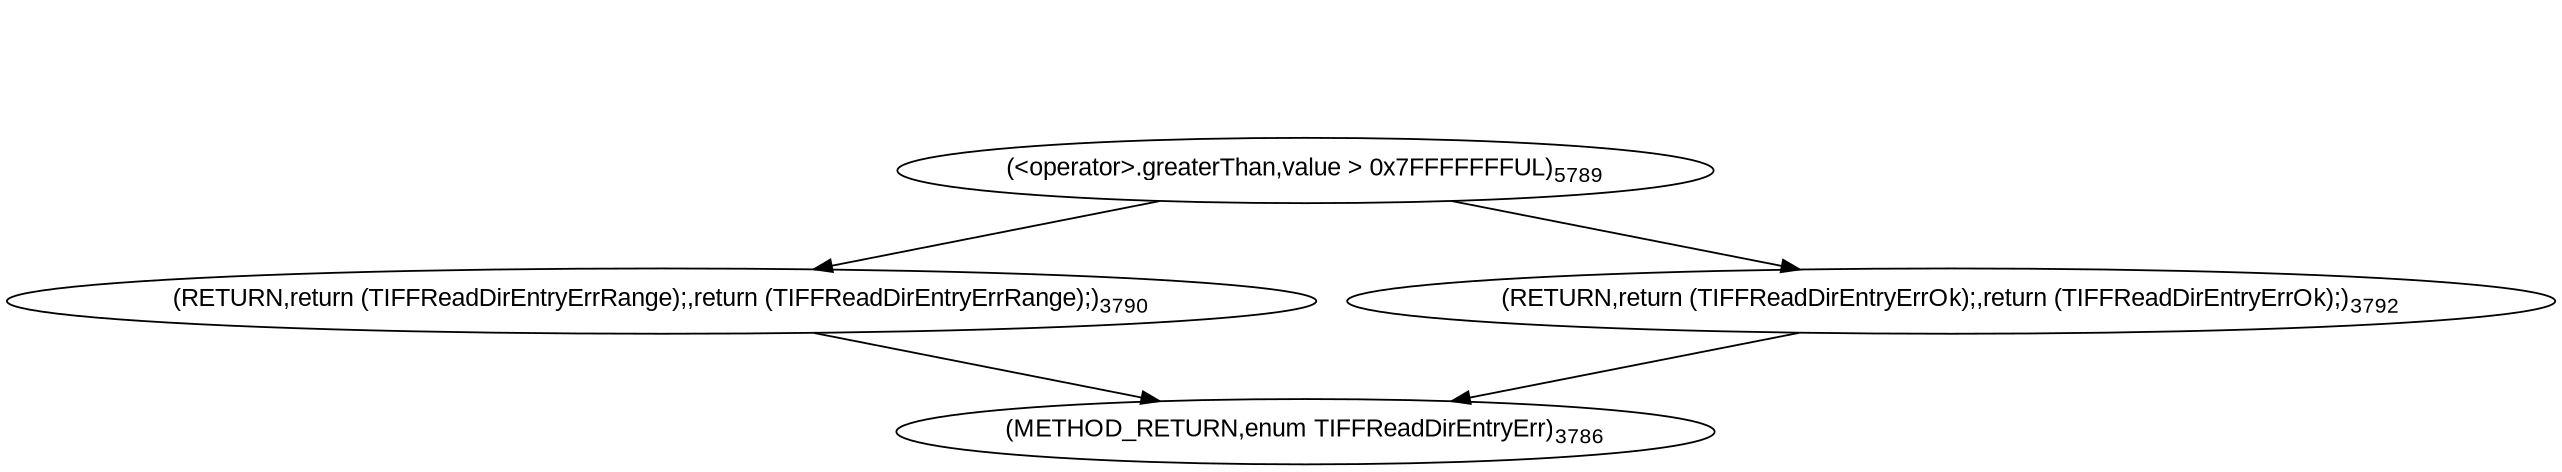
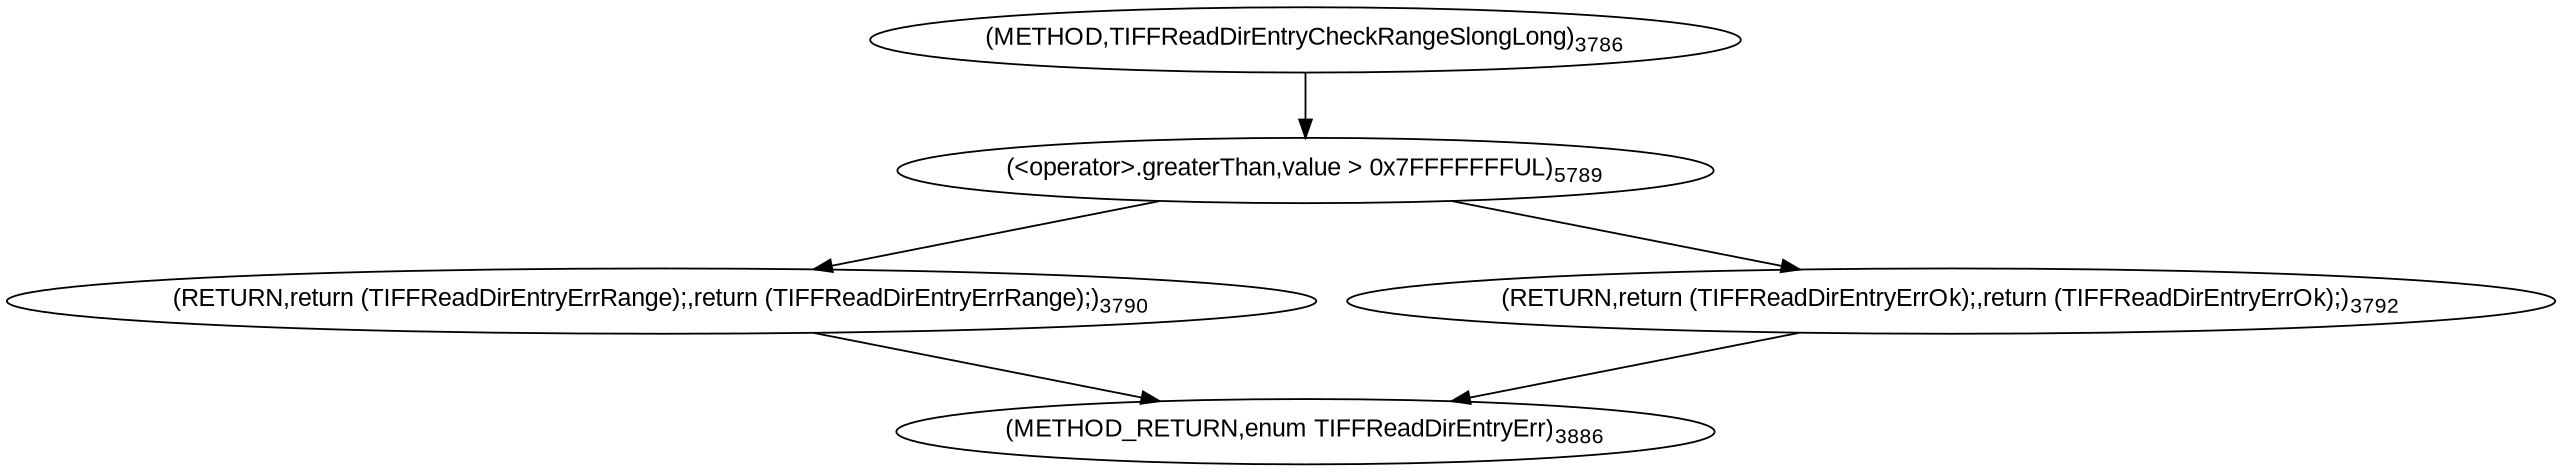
node "(METHOD,TIFFReadDirEntryCheckRangeSlongLong)": added
node "(METHOD_RETURN,enum TIFFReadDirEntryErr)": text "3786" -> "3886"
